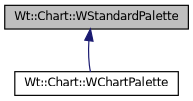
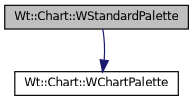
edge "Wt::Chart::WChartPalette" -> "Wt::Chart::WStandardPalette": reversed
